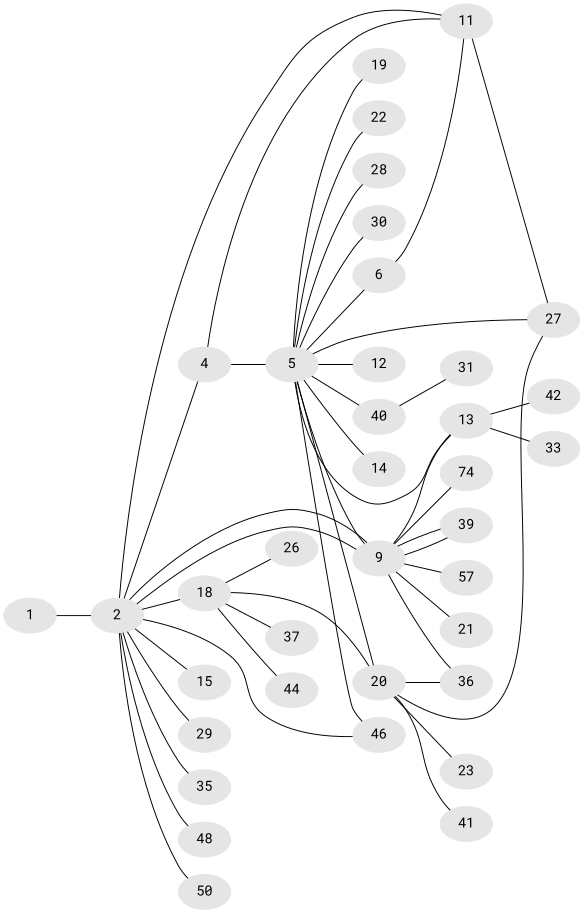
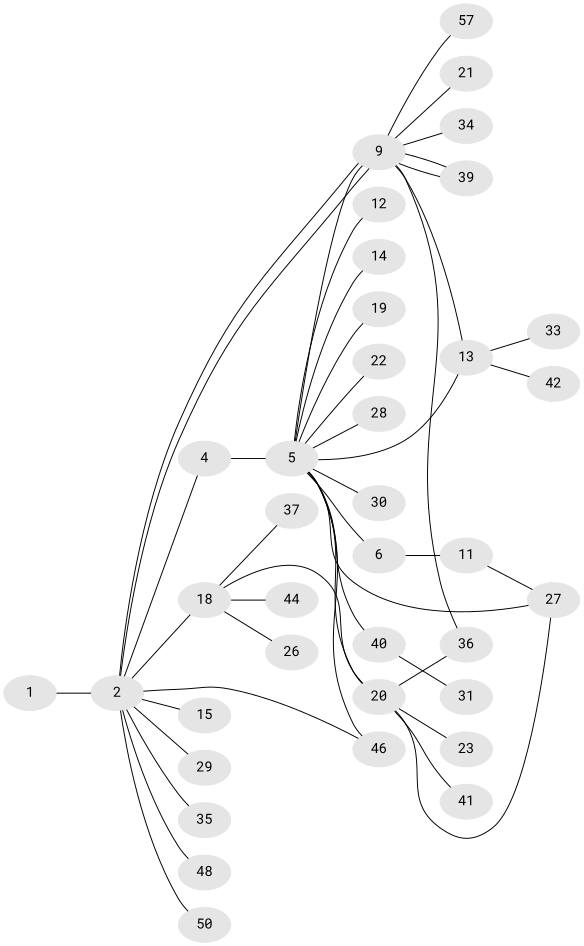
edge "11" -- "4": removed
edge "11" -- "2": removed
node "74": label "74" -> "34"
